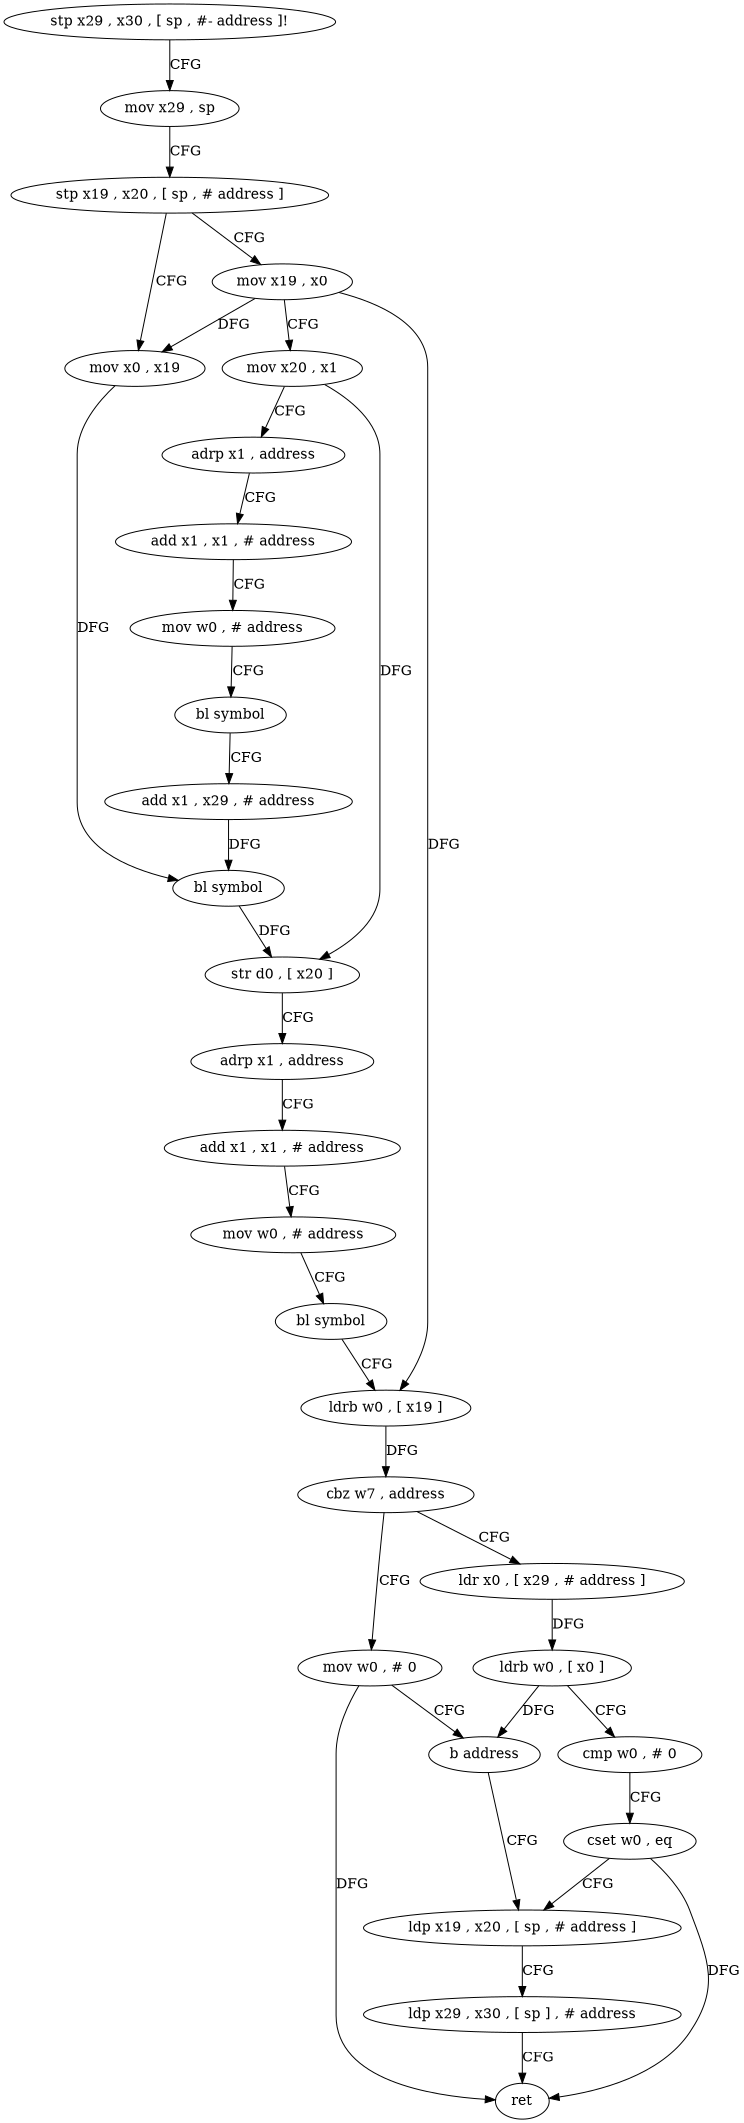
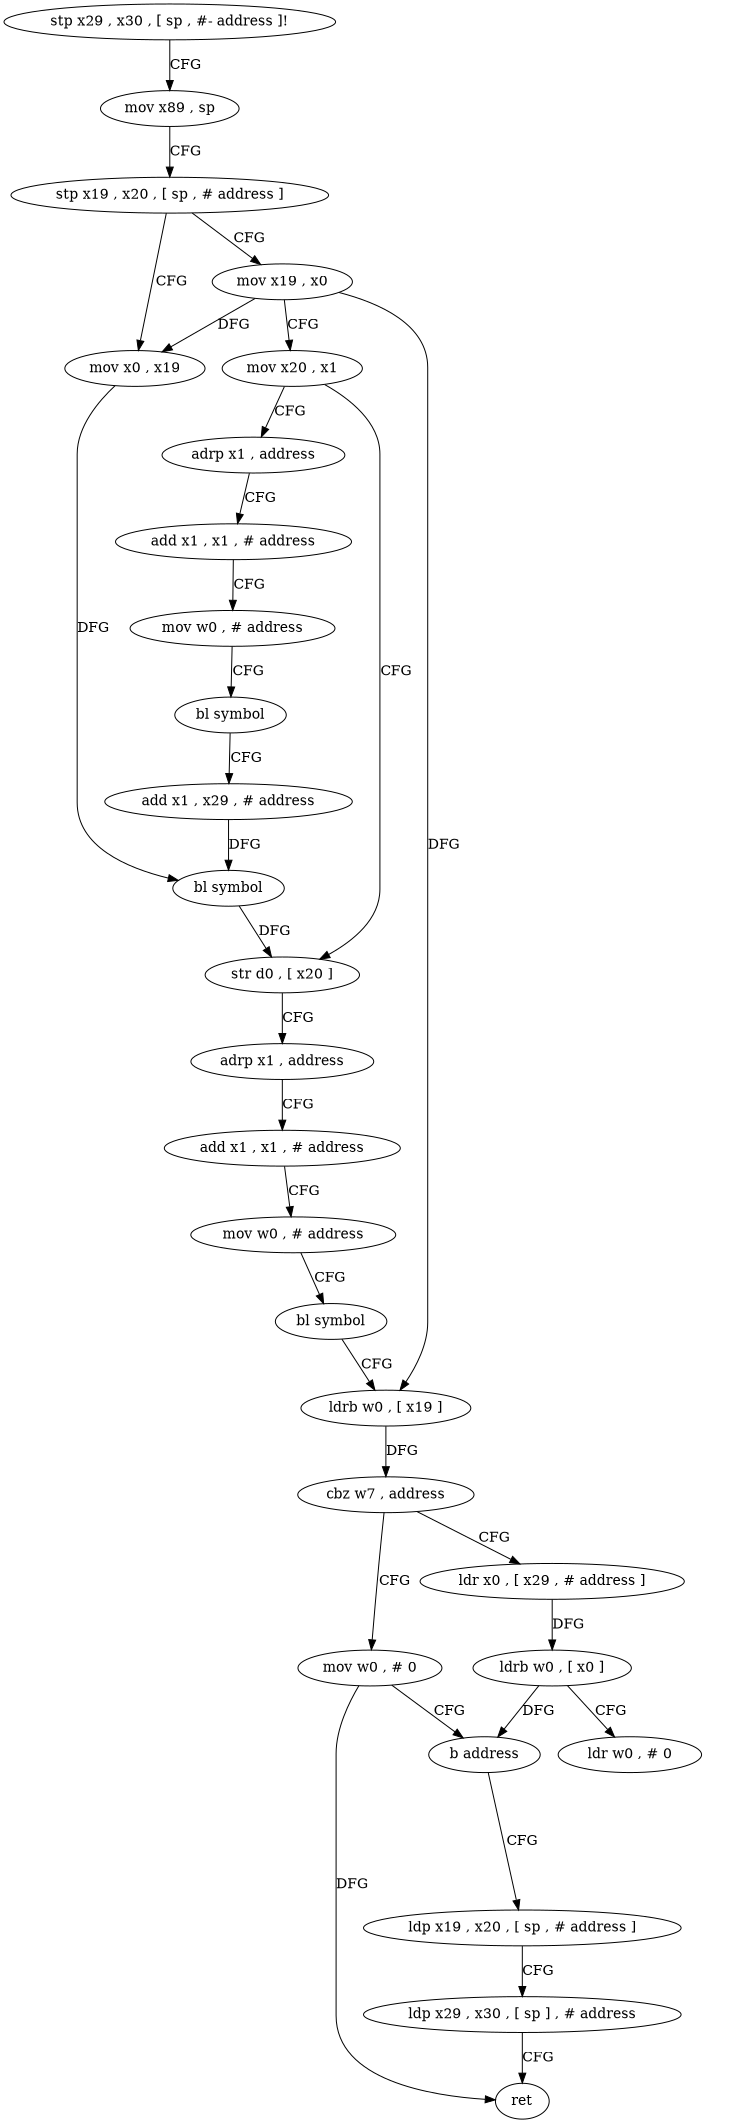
node "mov x29 , sp": label "mov x29 , sp" -> "mov x89 , sp"
edge "mov x20 , x1" -> "str d0 , [ x20 ]": label "DFG" -> "CFG"
node "cmp w0 , # 0": label "cmp w0 , # 0" -> "ldr w0 , # 0"
node "cset w0 , eq": removed
